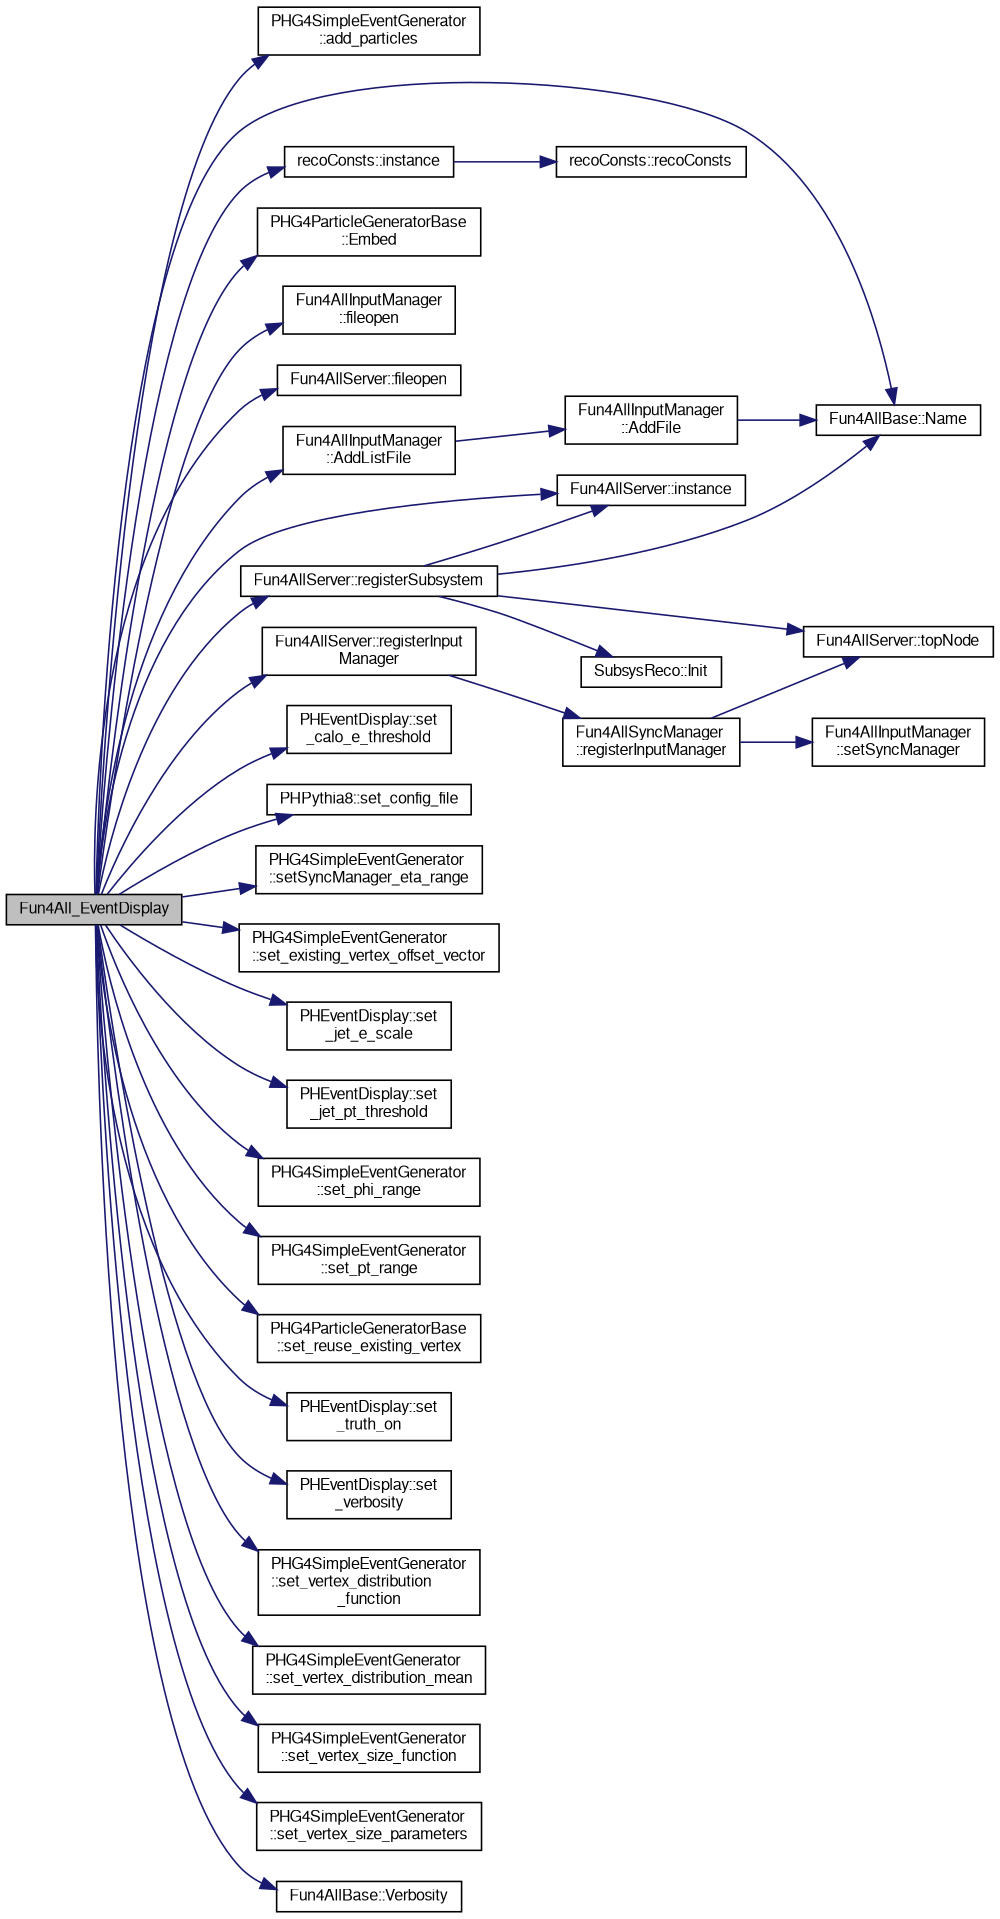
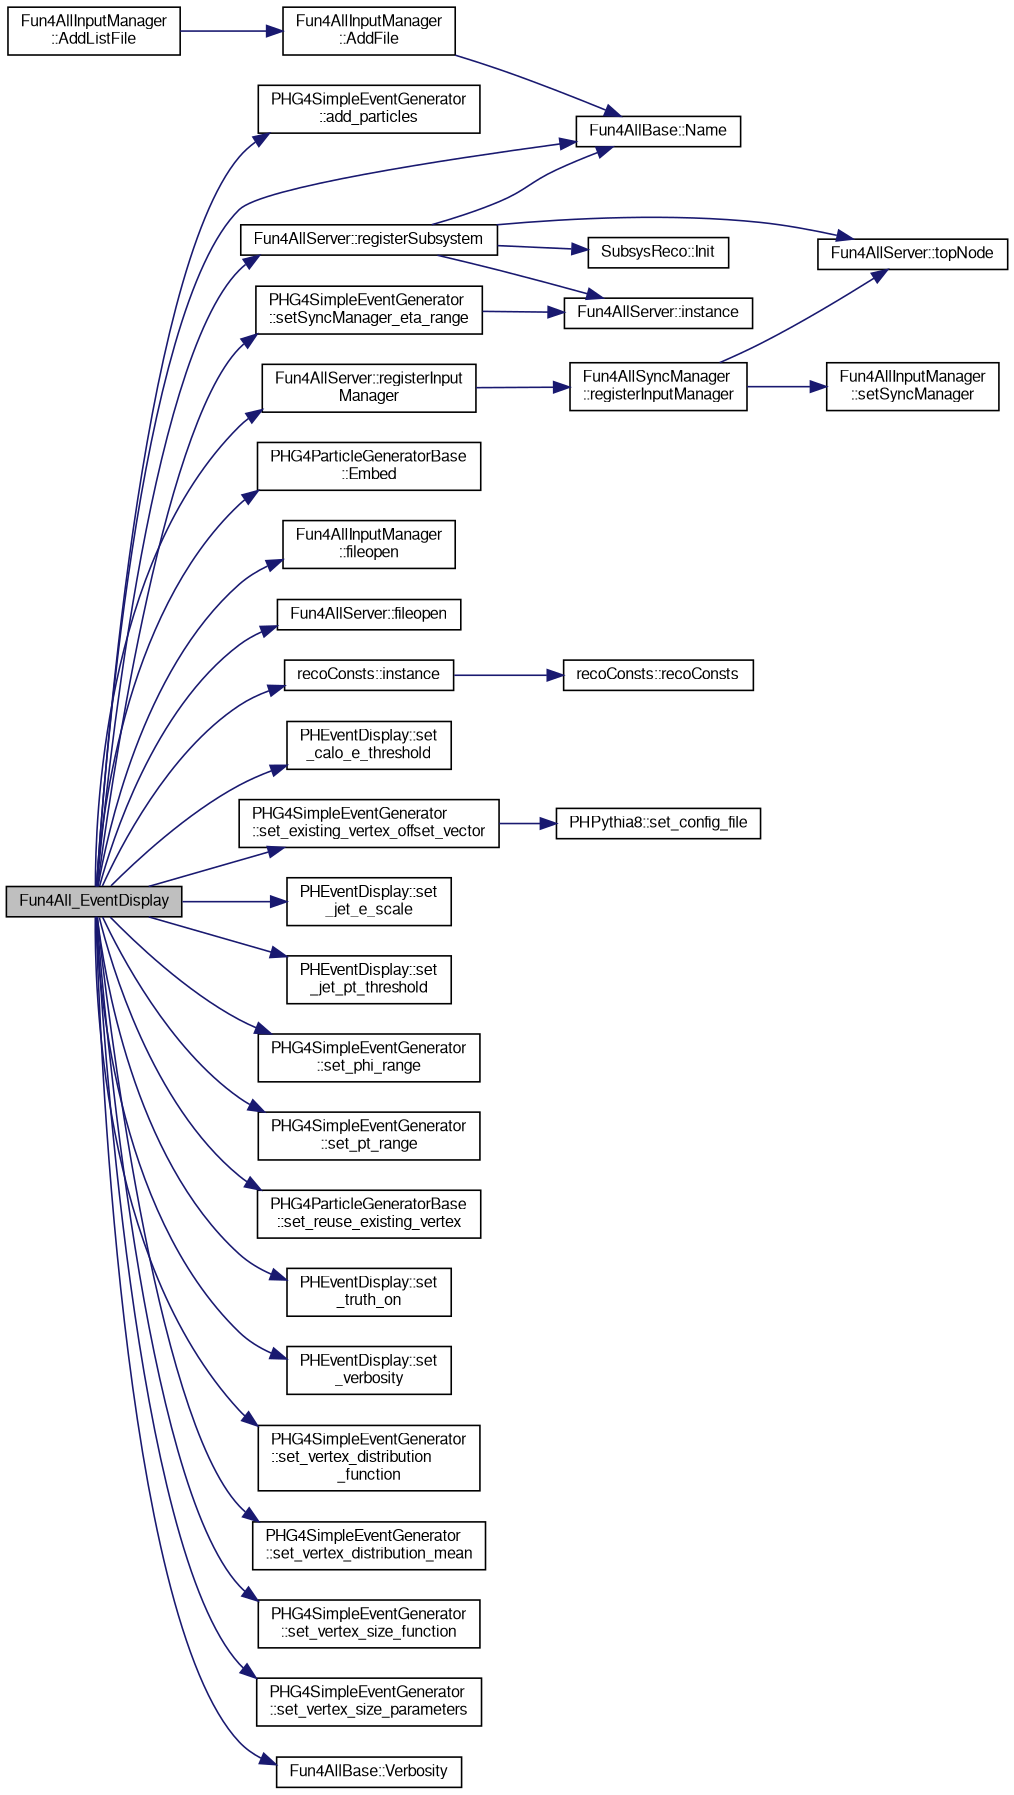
edge "Fun4All_EventDisplay" -> "Fun4AllServer::instance": now "PHG4SimpleEventGenerator ::setSyncManager_eta_range" -> "Fun4AllServer::instance"
edge "Fun4All_EventDisplay" -> "Fun4AllInputManager ::AddListFile": removed
edge "Fun4All_EventDisplay" -> "PHPythia8::set_config_file": now "PHG4SimpleEventGenerator ::set_existing_vertex_offset_vector" -> "PHPythia8::set_config_file"
